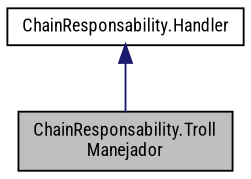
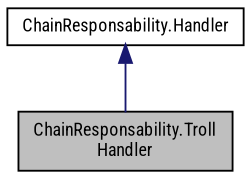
node "ChainResponsability.Troll Manejador": label "ChainResponsability.Troll Manejador" -> "ChainResponsability.Troll Handler"
